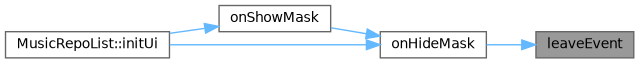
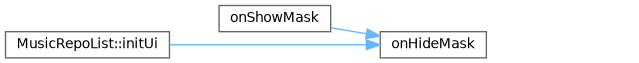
edge "MusicRepoList::initUi" -> "onShowMask": removed
node "leaveEvent": removed
